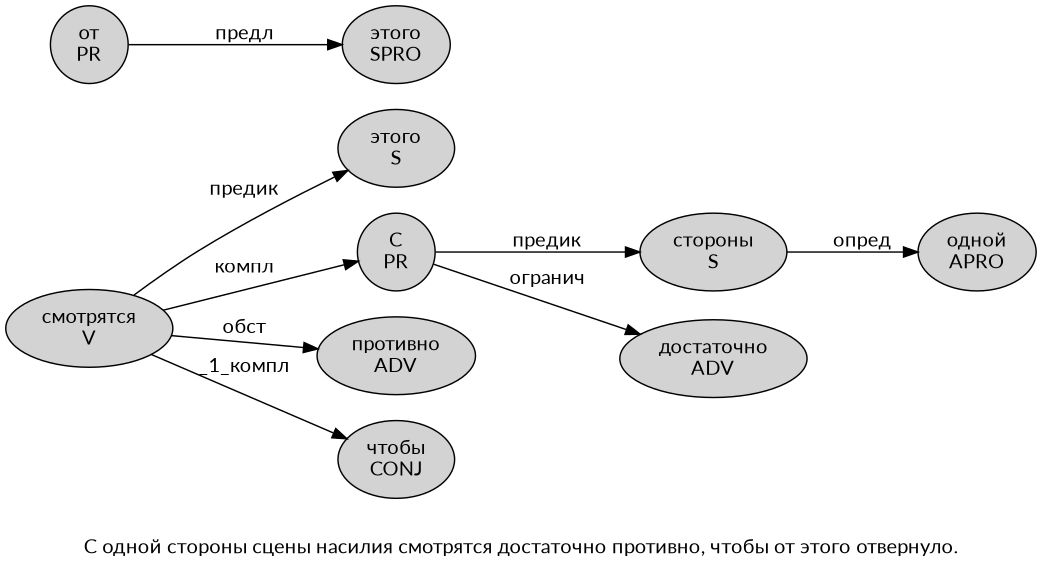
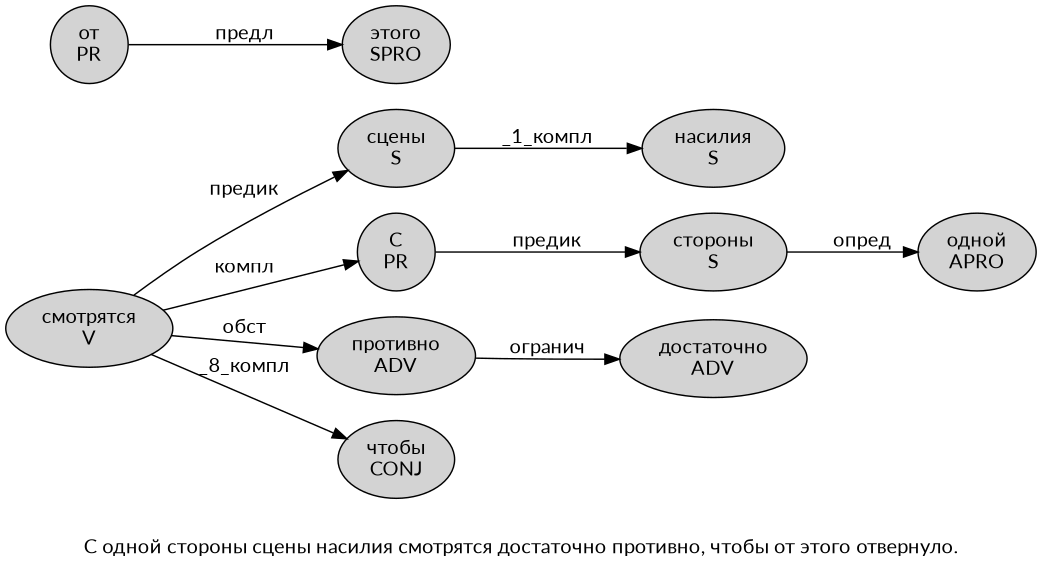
node "этого S": label "этого S" -> "сцены S"
node "насилия S": added
edge "С PR" -> "достаточно ADV": now "противно ADV" -> "достаточно ADV"
edge "смотрятся V" -> "чтобы CONJ": label "_1_компл" -> "_8_компл"
